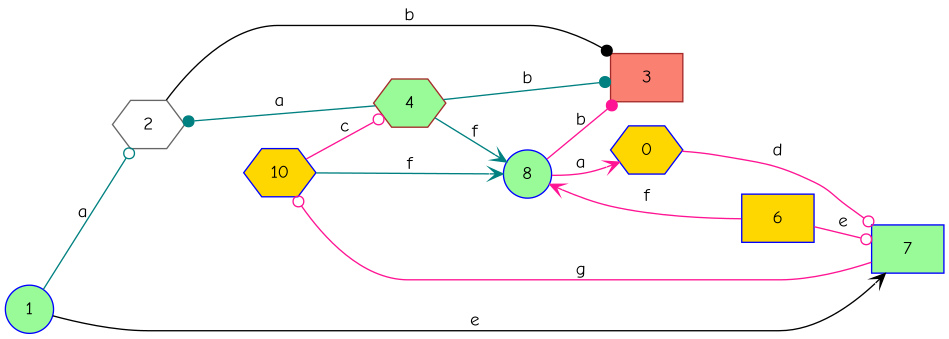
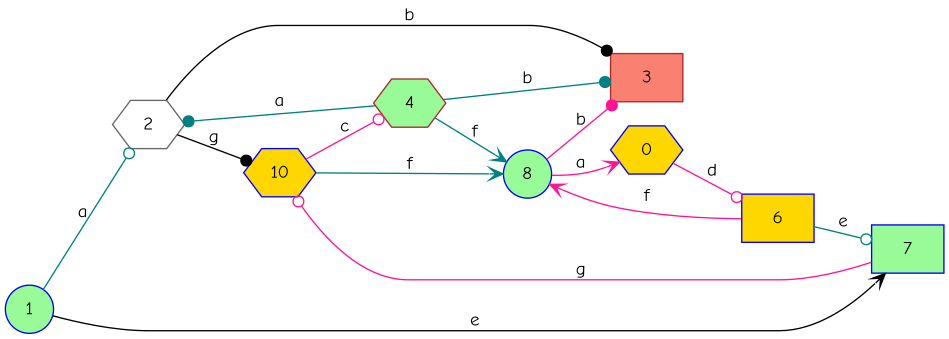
edge "2" -> "10": added, label "g"
edge "0" -> "7": now "0" -> "6"
edge "6" -> "7": color deeppink -> teal
